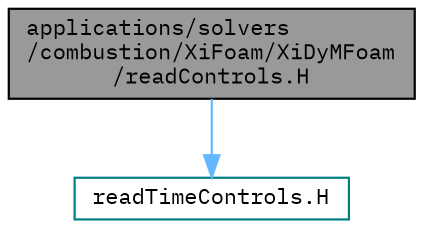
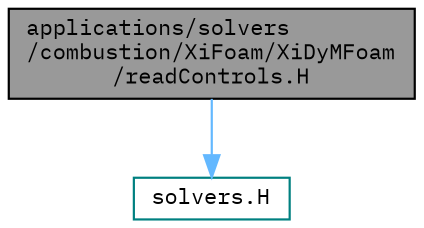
node "readTimeControls.H": label "readTimeControls.H" -> "solvers.H"
